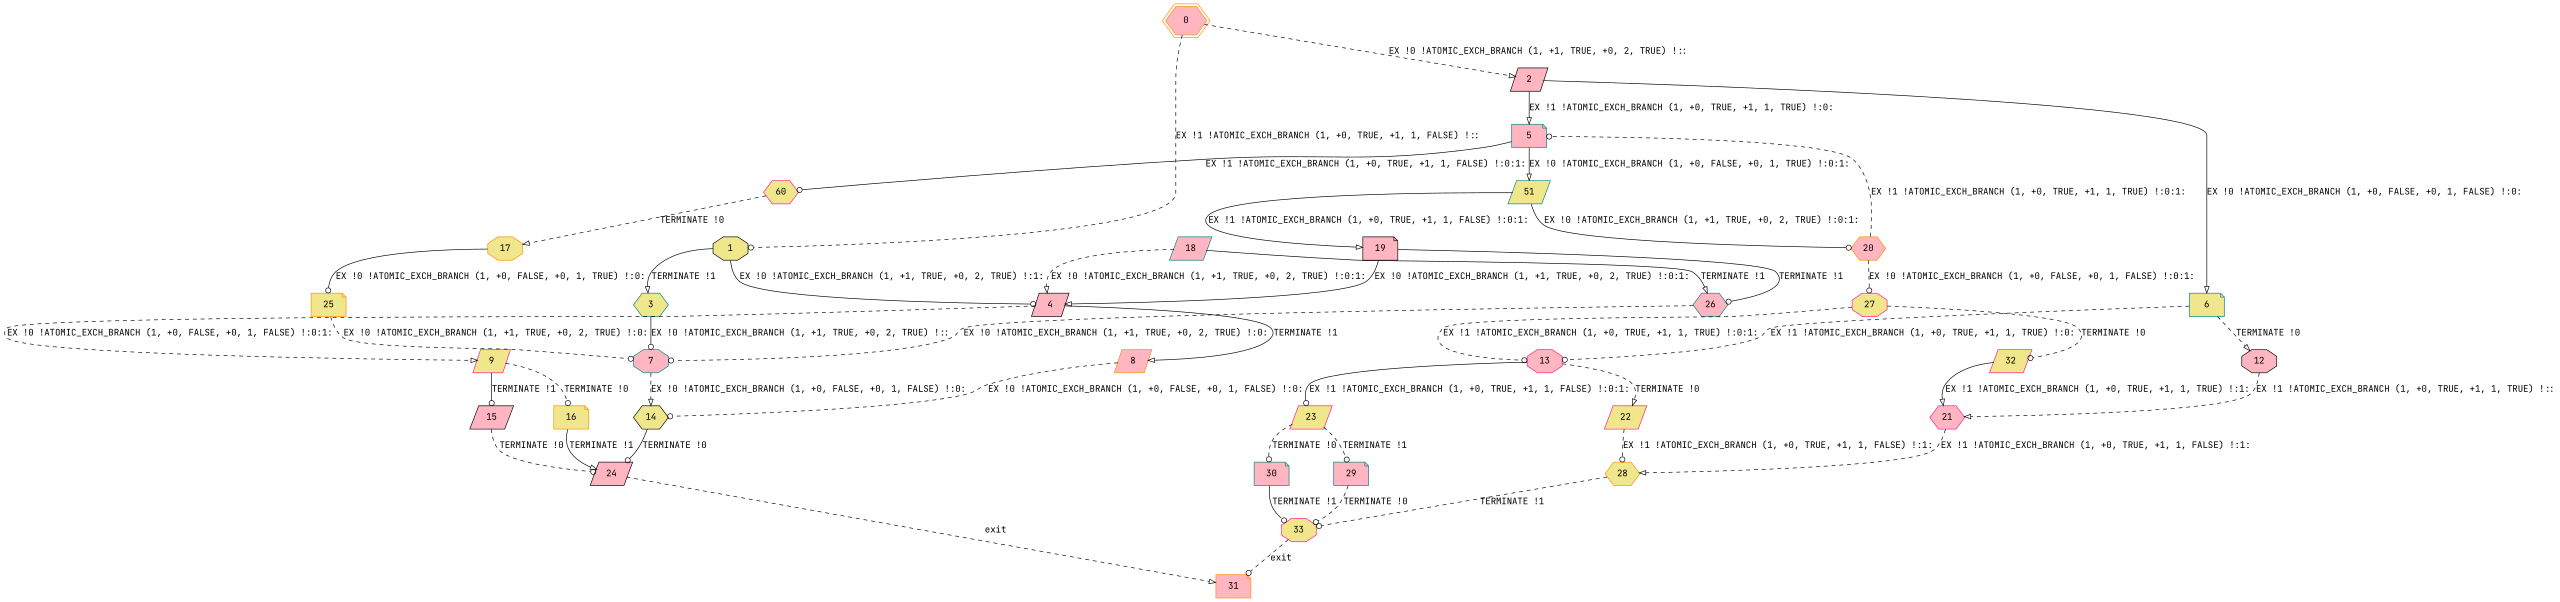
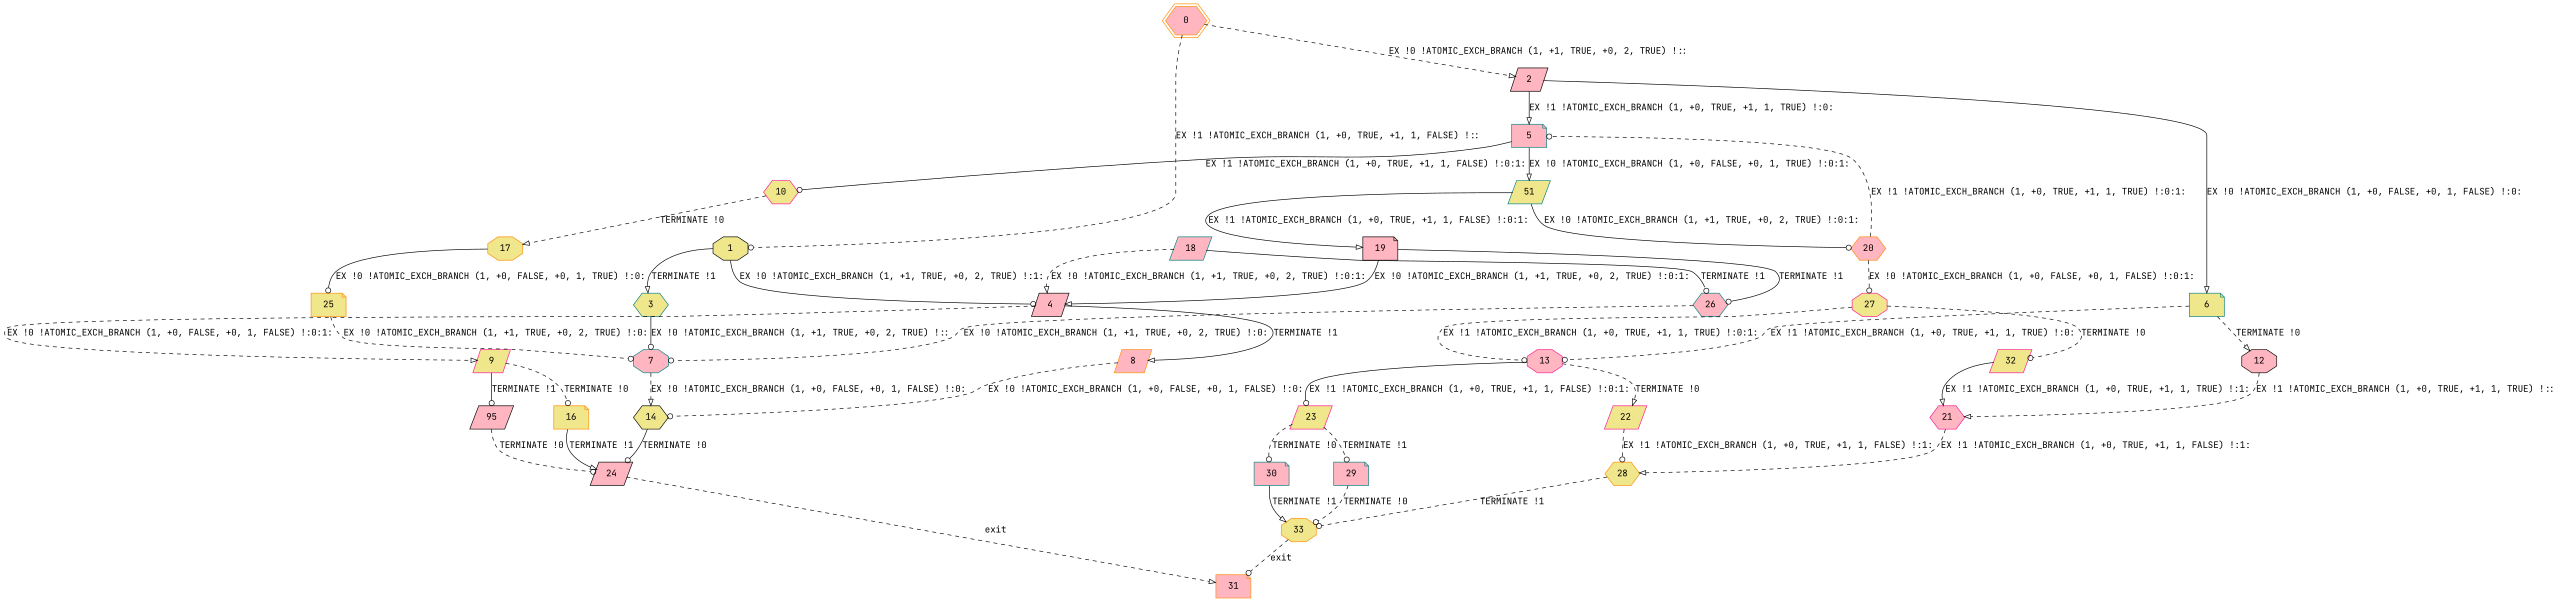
node "60": label "60" -> "10"
edge "18" -> "26": arrowhead onormal -> odot
node "15": label "15" -> "95"
edge "30" -> "33": arrowhead odot -> onormal
node "33": color deeppink -> darkorange
